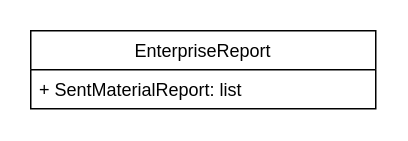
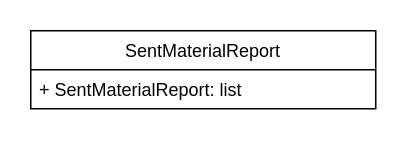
node "EnterpriseReport": label "EnterpriseReport" -> "SentMaterialReport"
